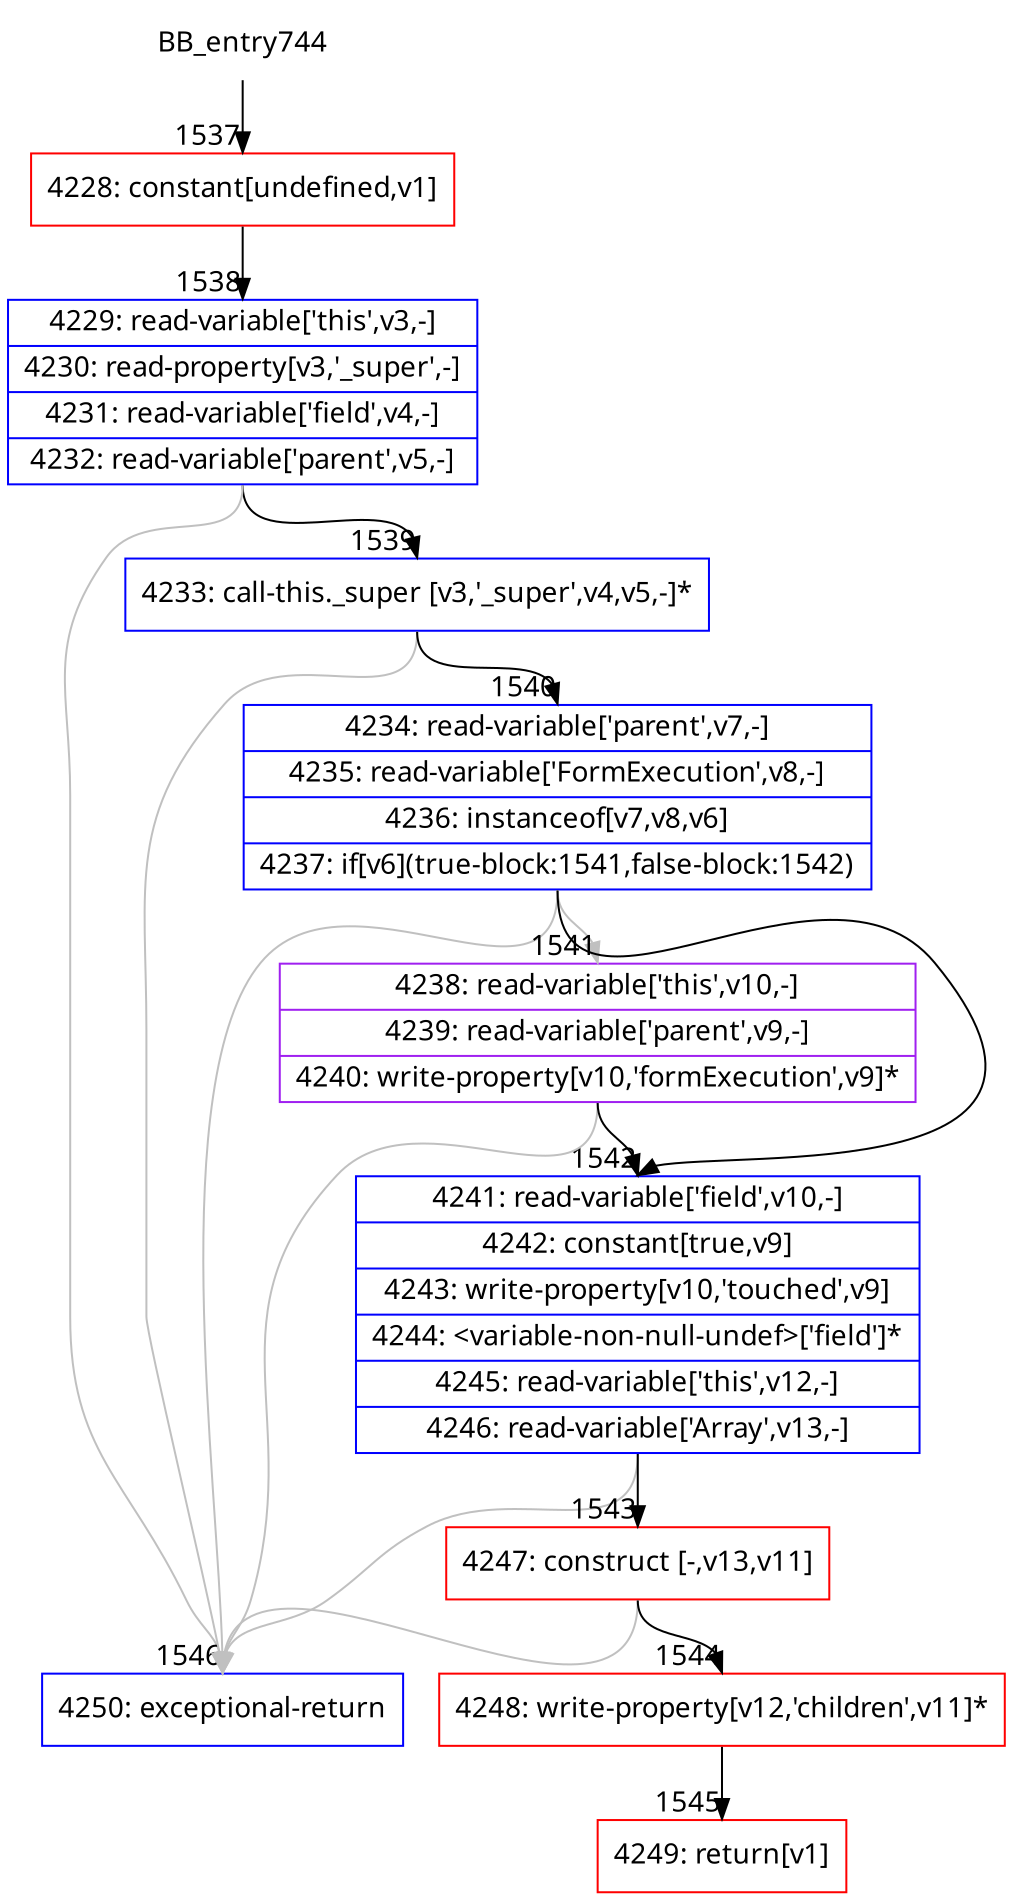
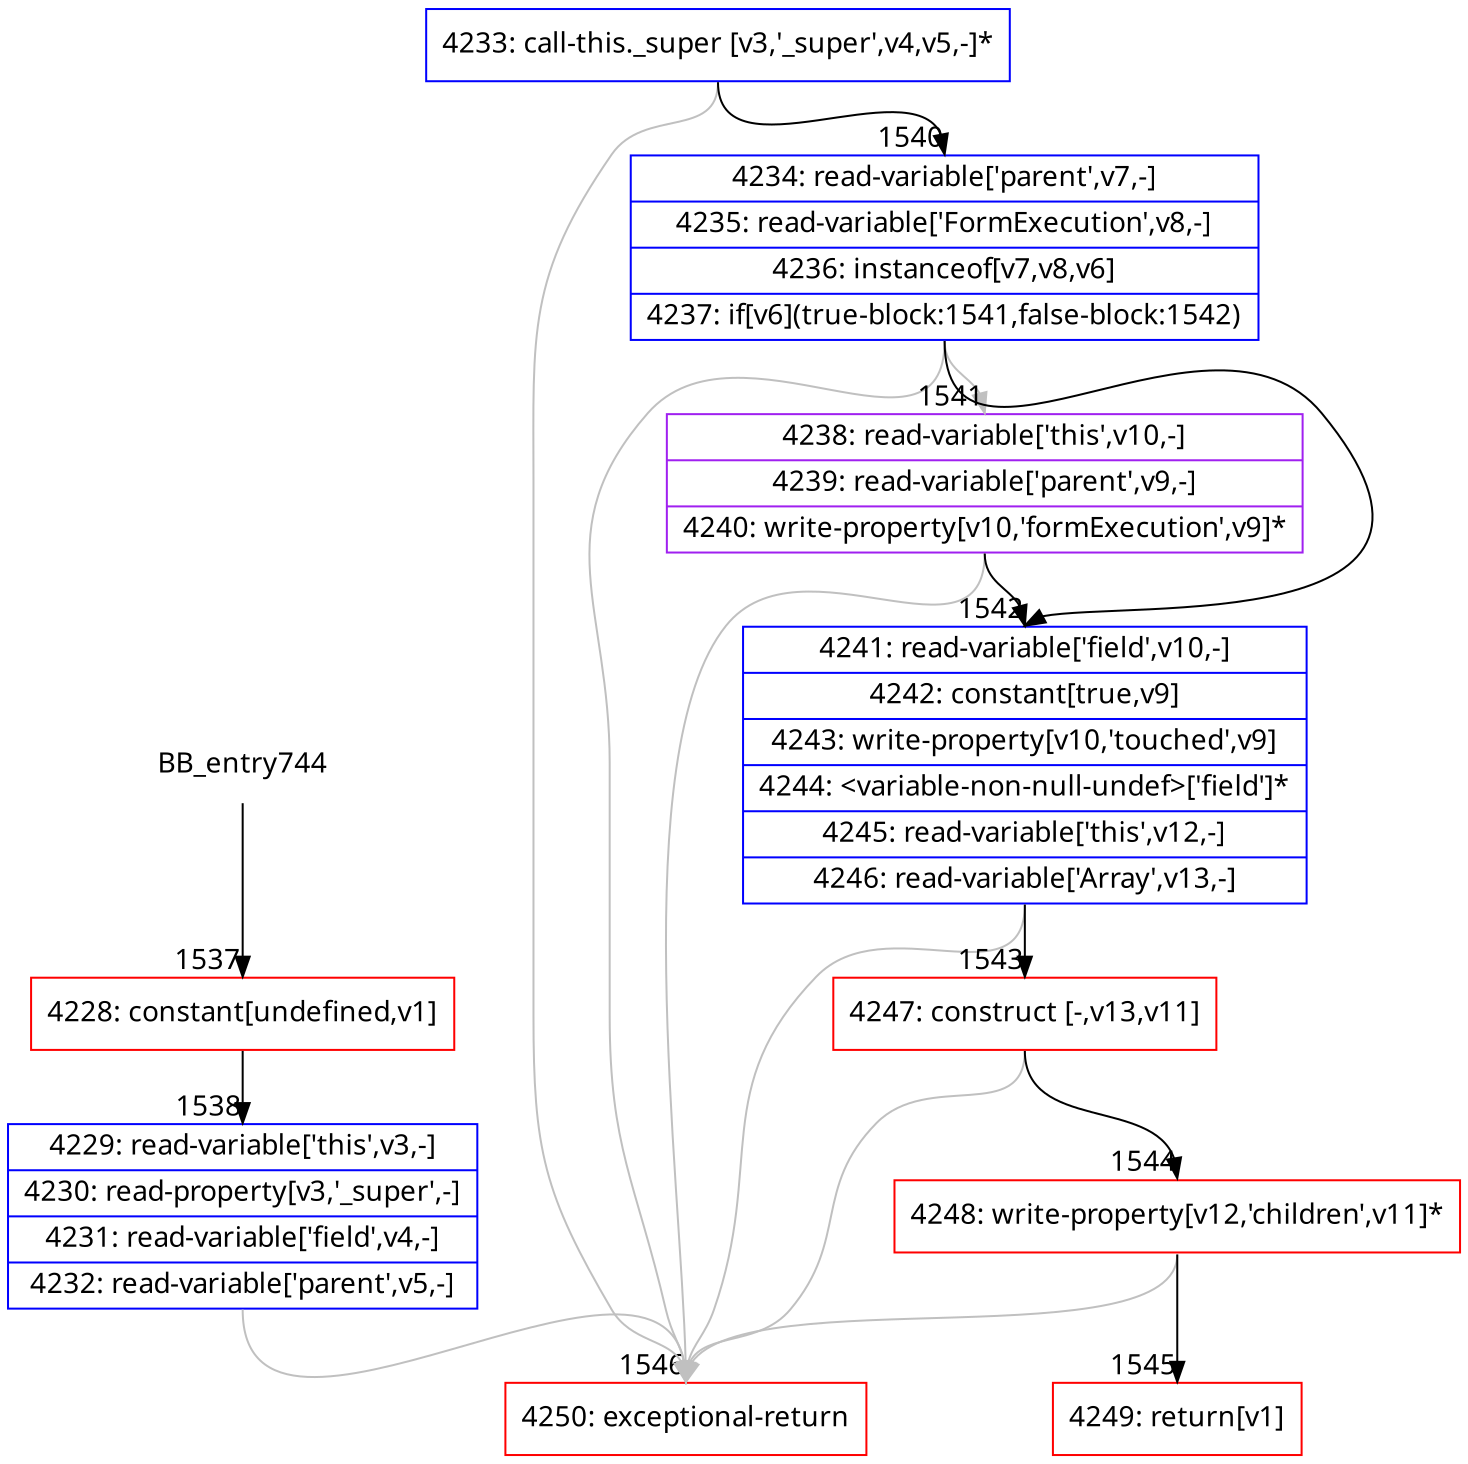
edge "4229: read-variable['this',v3,-]" -> "4233: call-this._super [v3,'_super',v4,v5,-]*": removed
edge "4248: write-property[v12,'children',v11]*" -> "4250: exceptional-return": added
node "4250: exceptional-return": color blue -> red
